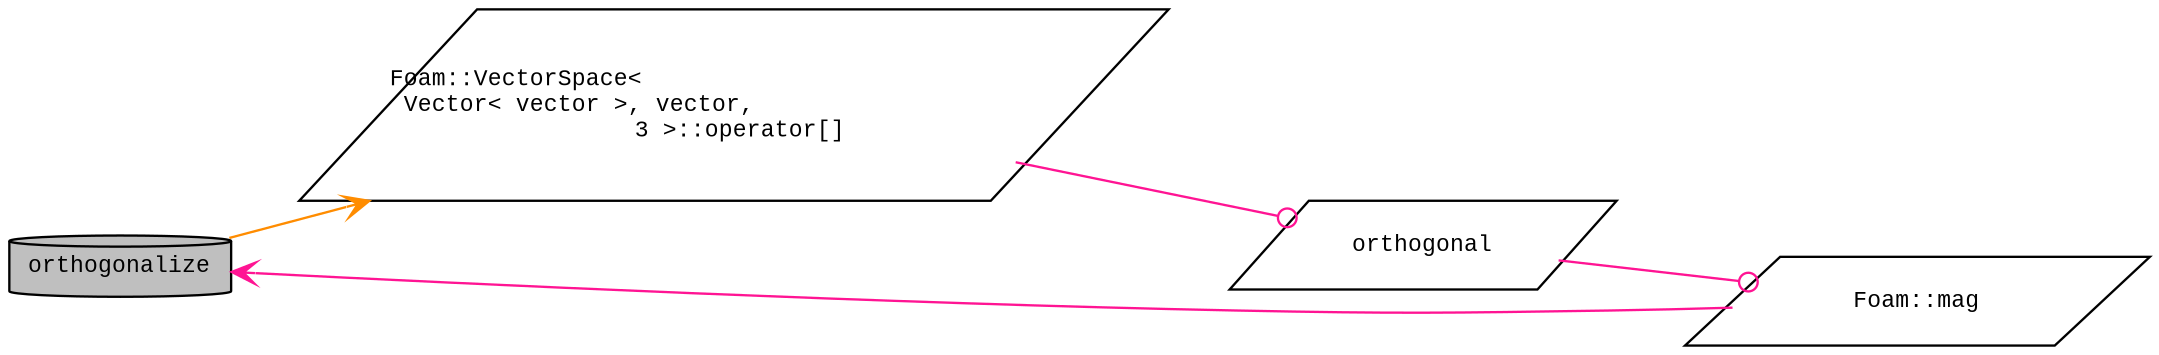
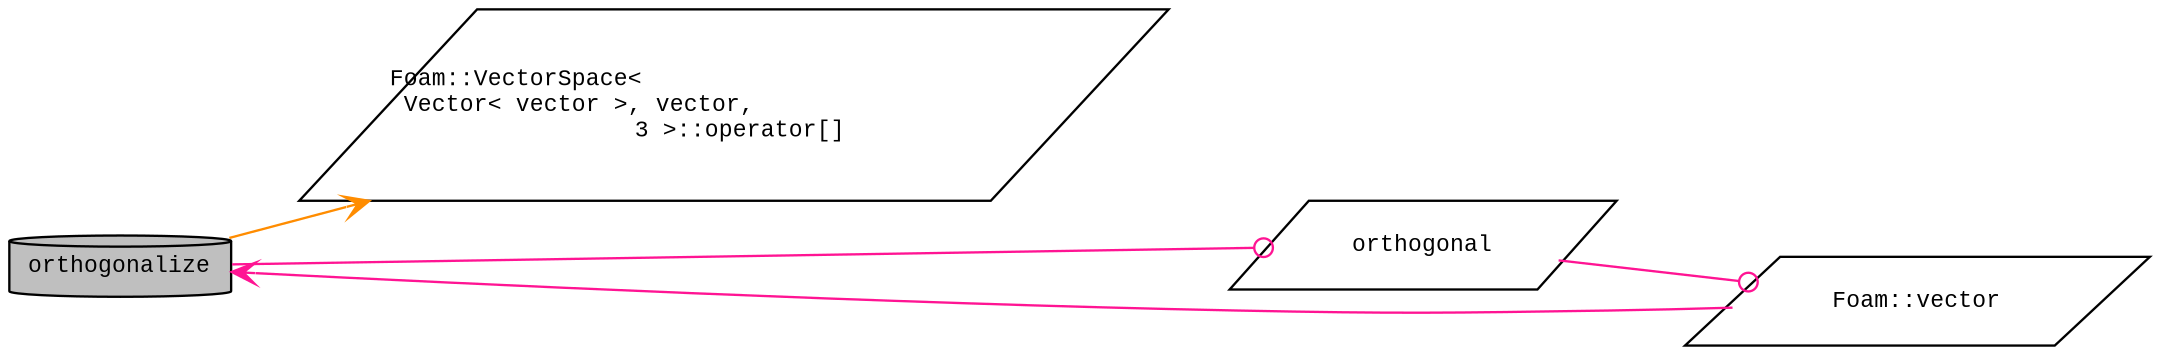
edge "Foam::VectorSpace< Vector< vector >, vector, 3 >::operator[]" -> "orthogonal": now "orthogonalize" -> "orthogonal"
node "Foam::mag": label "Foam::mag" -> "Foam::vector"
